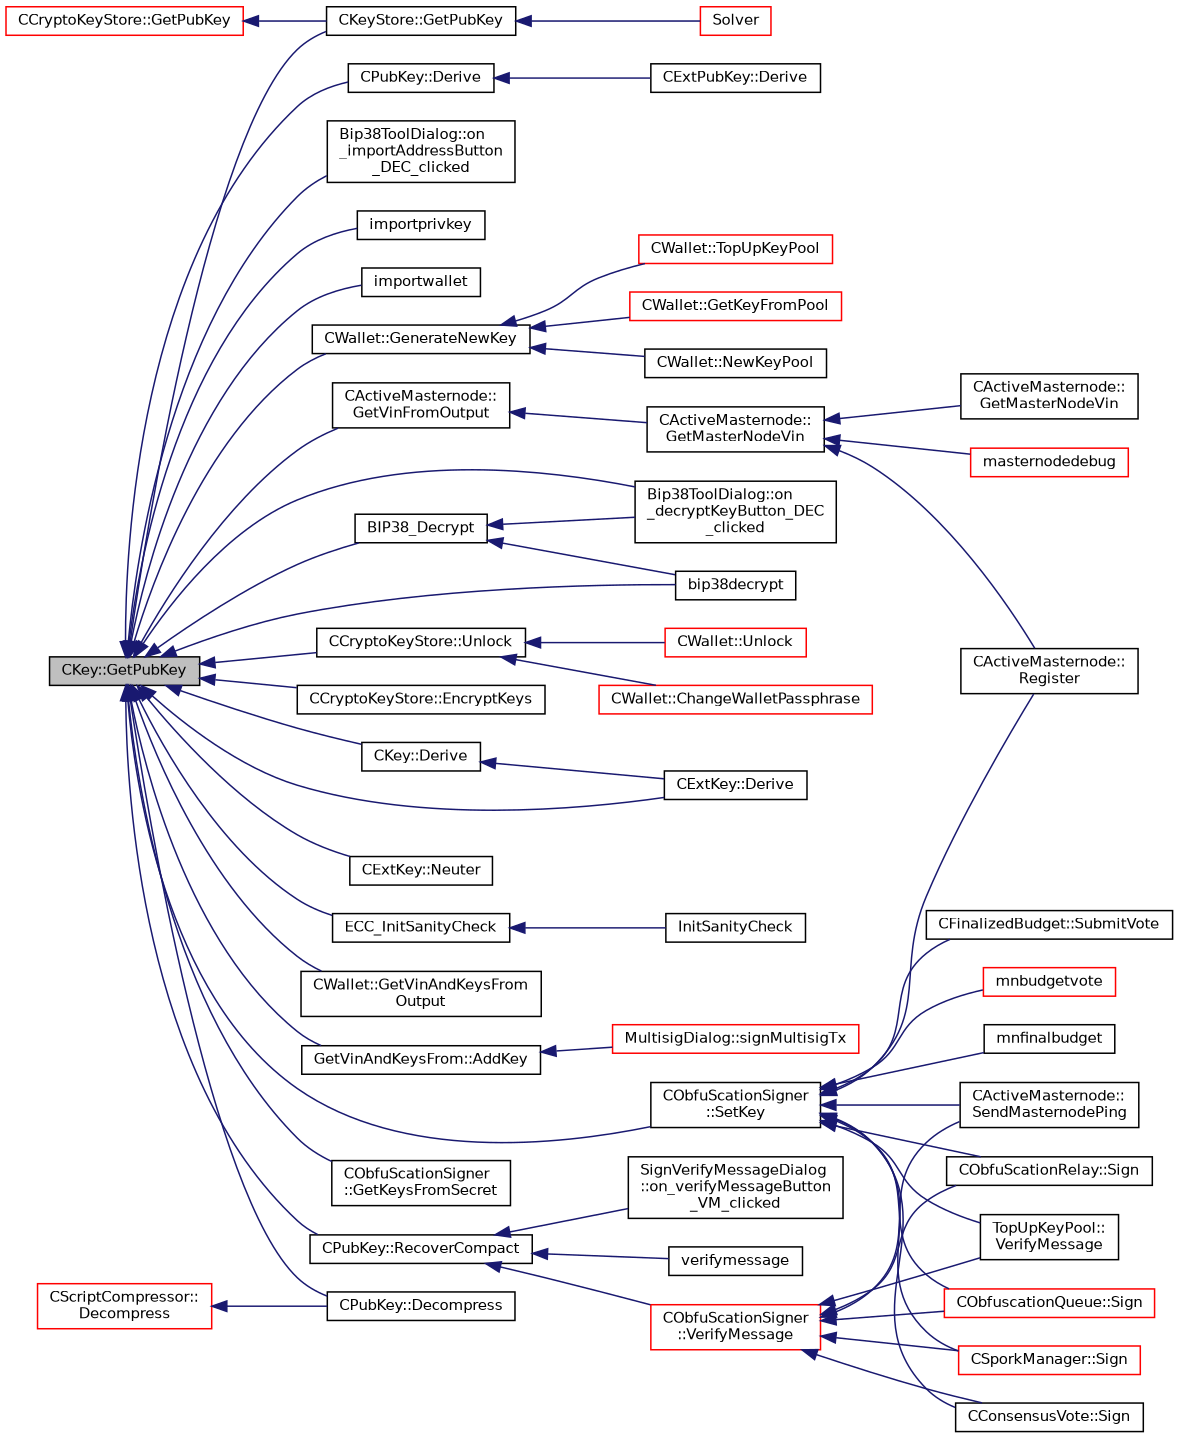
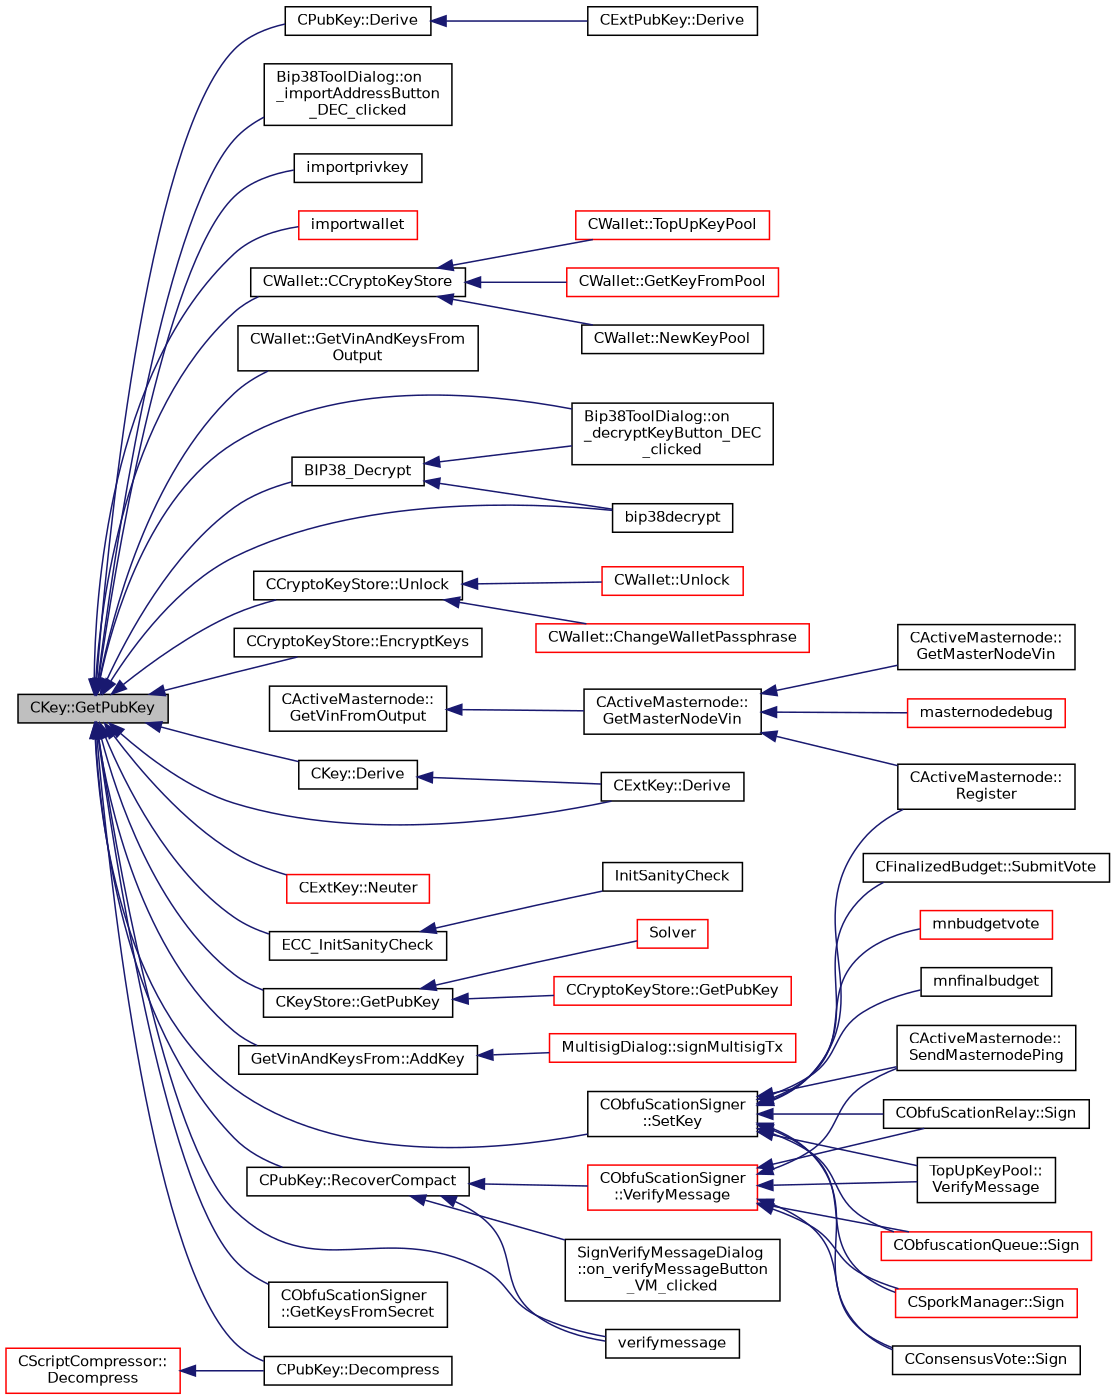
edge "CKeyStore::GetPubKey" -> "CCryptoKeyStore::GetPubKey": reversed
node "importwallet": color black -> red
node "CWallet::GenerateNewKey": label "CWallet::GenerateNewKey" -> "CWallet::CCryptoKeyStore"
edge "CActiveMasternode:: GetVinFromOutput" -> "CKey::GetPubKey": now "verifymessage" -> "CKey::GetPubKey"
node "CExtKey::Neuter": color black -> red
